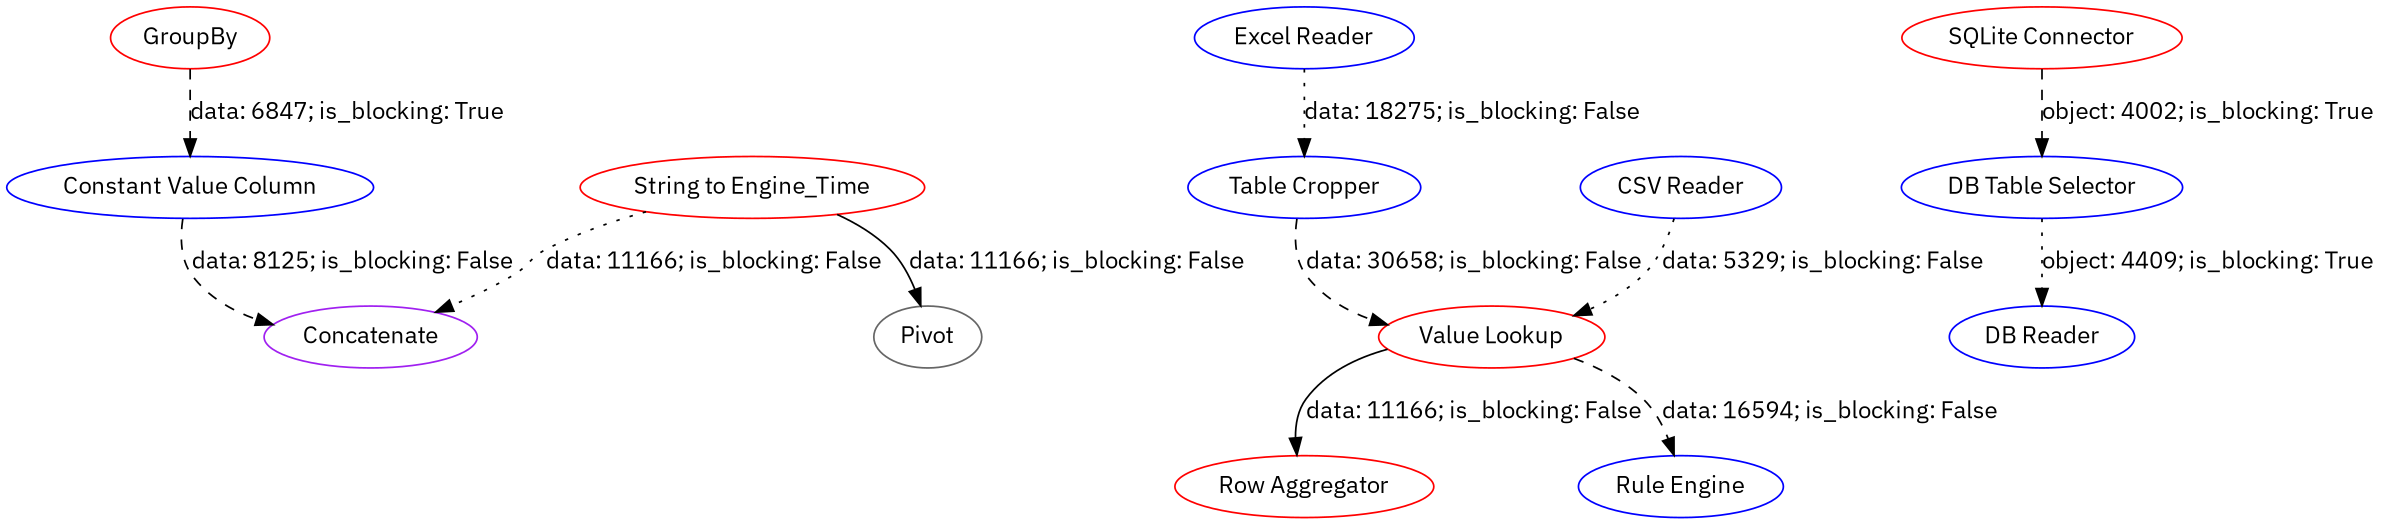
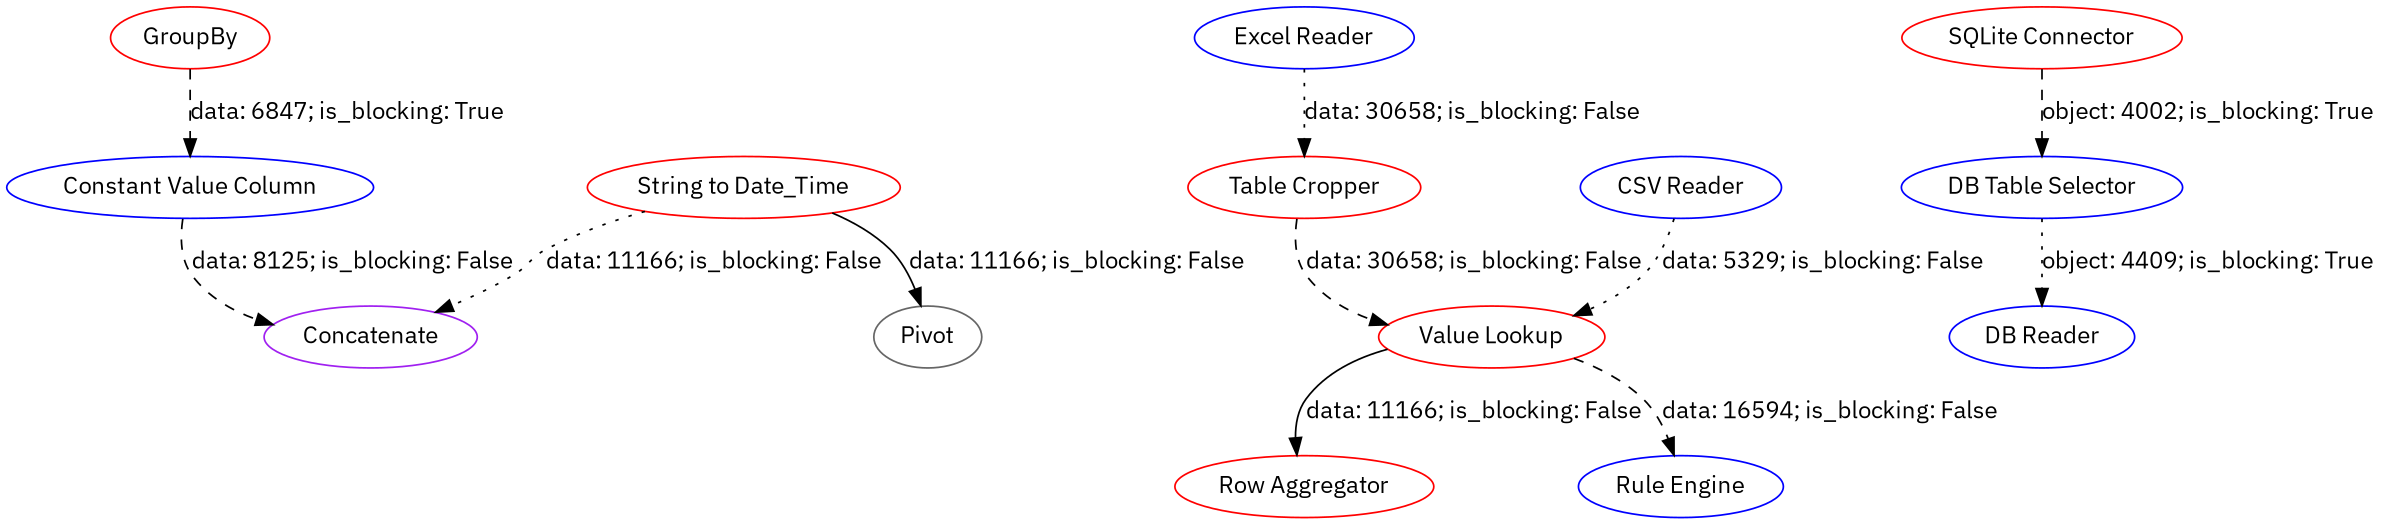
edge "Excel Reader" -> "Table Cropper": label "data: 18275; is_blocking: False" -> "data: 30658; is_blocking: False"
node "String to Engine_Time": label "String to Engine_Time" -> "String to Date_Time"
node "Table Cropper": color blue -> red
